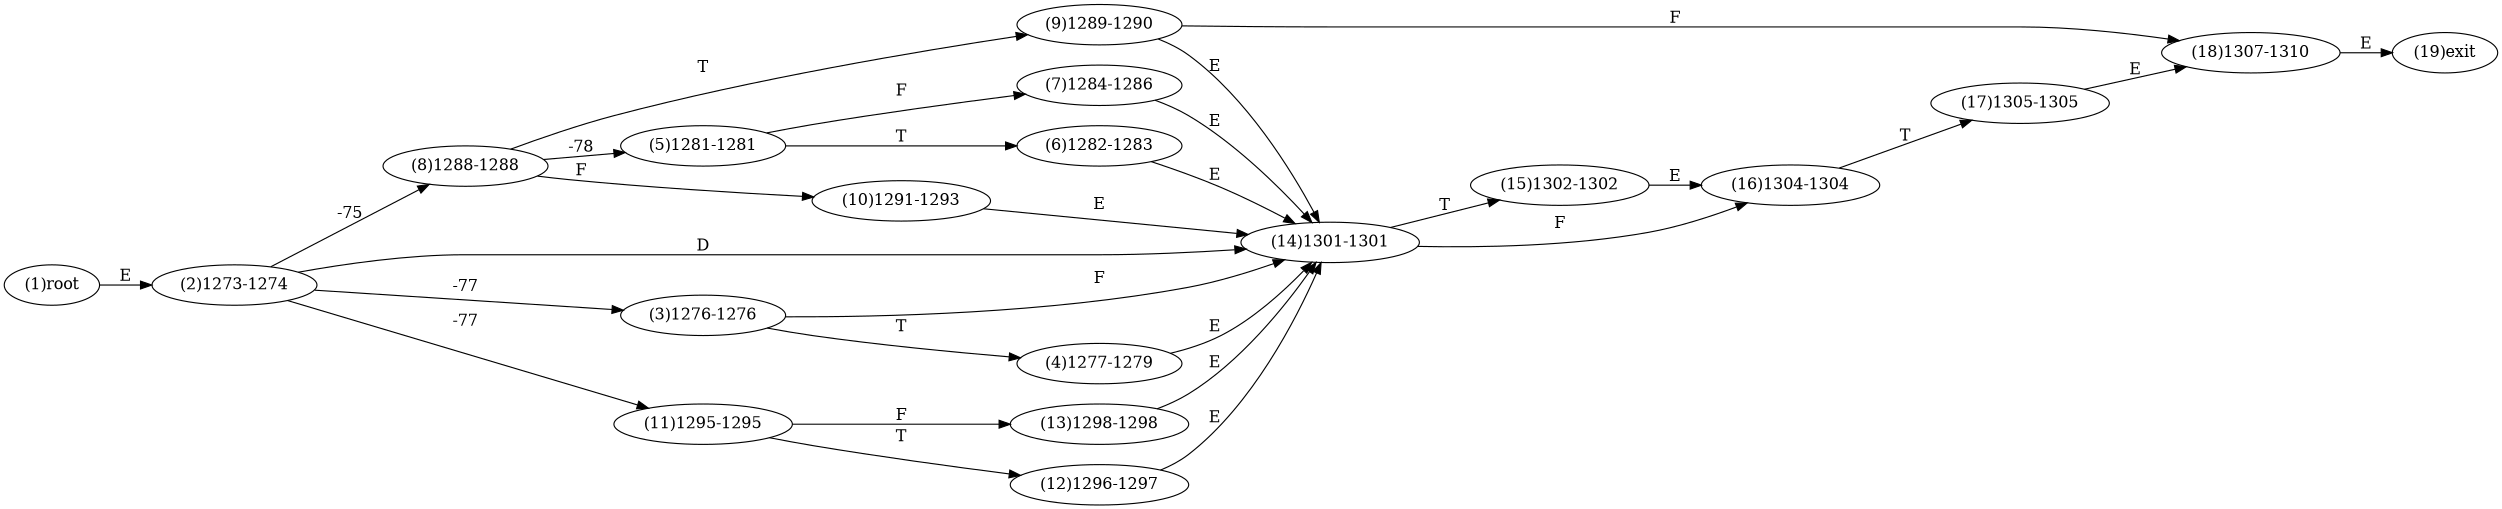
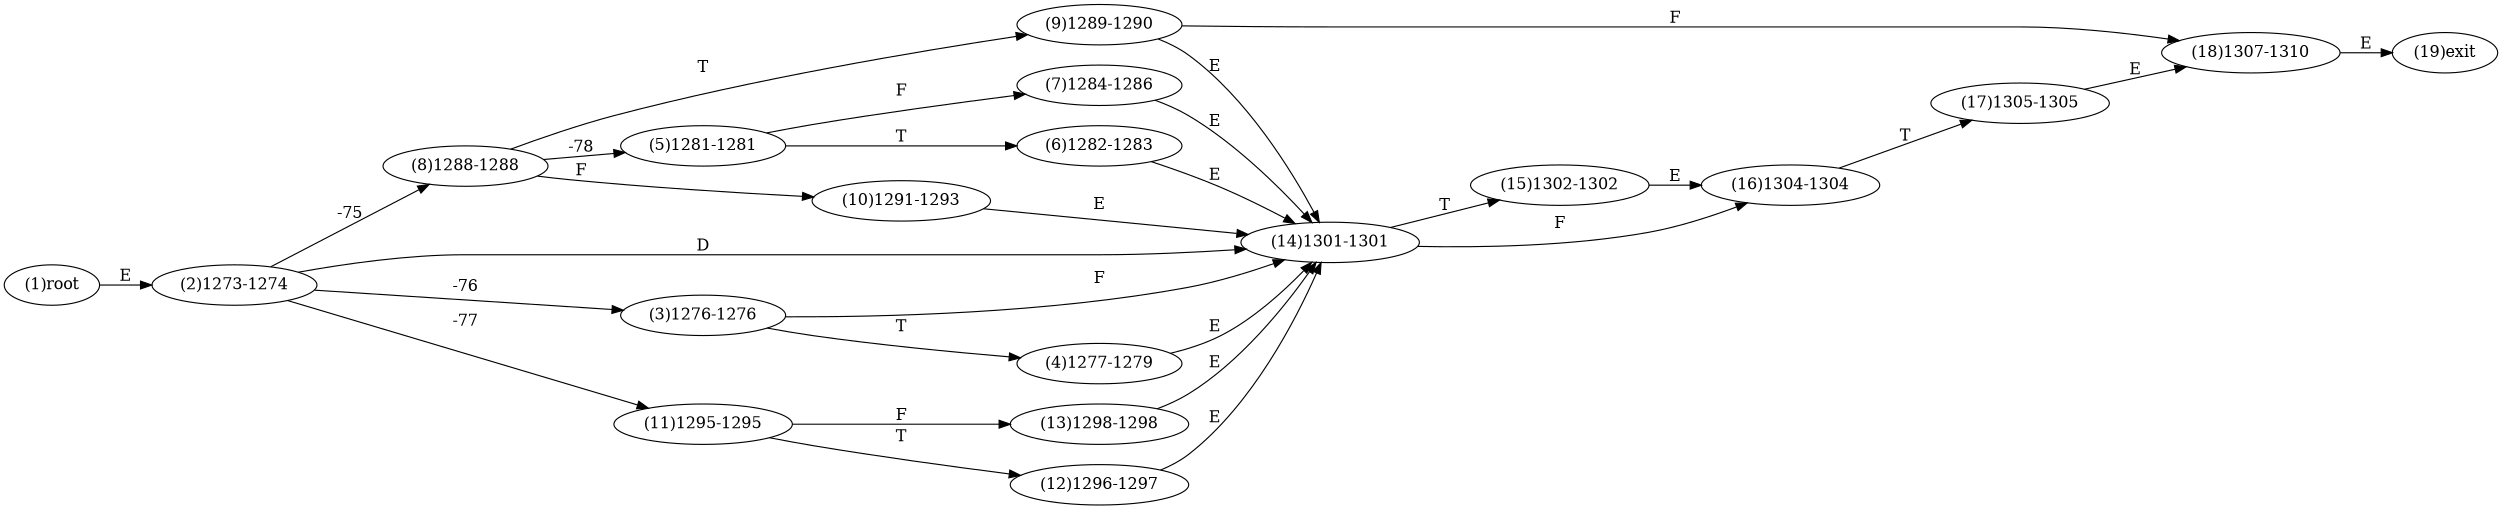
edge "(2)1273-1274" -> "(3)1276-1276": label "-77" -> "-76"
